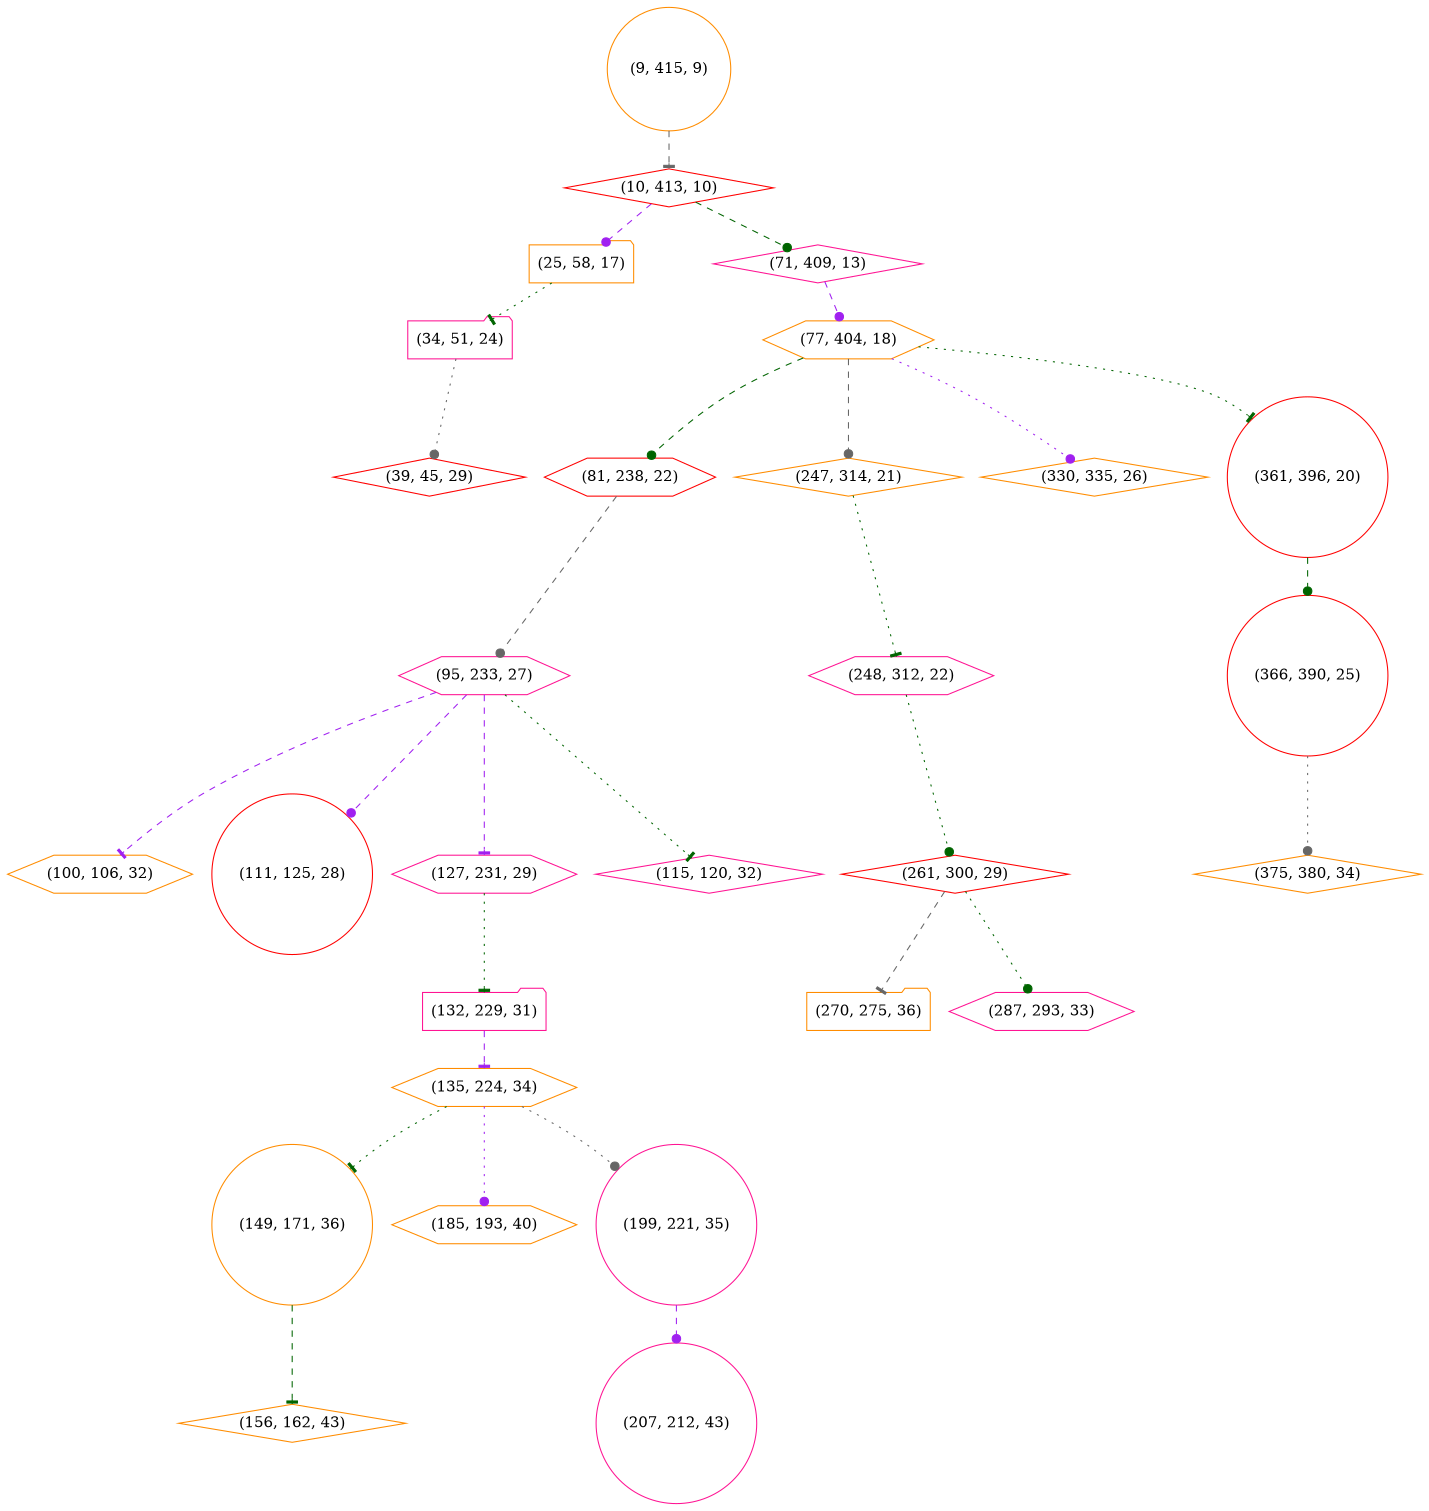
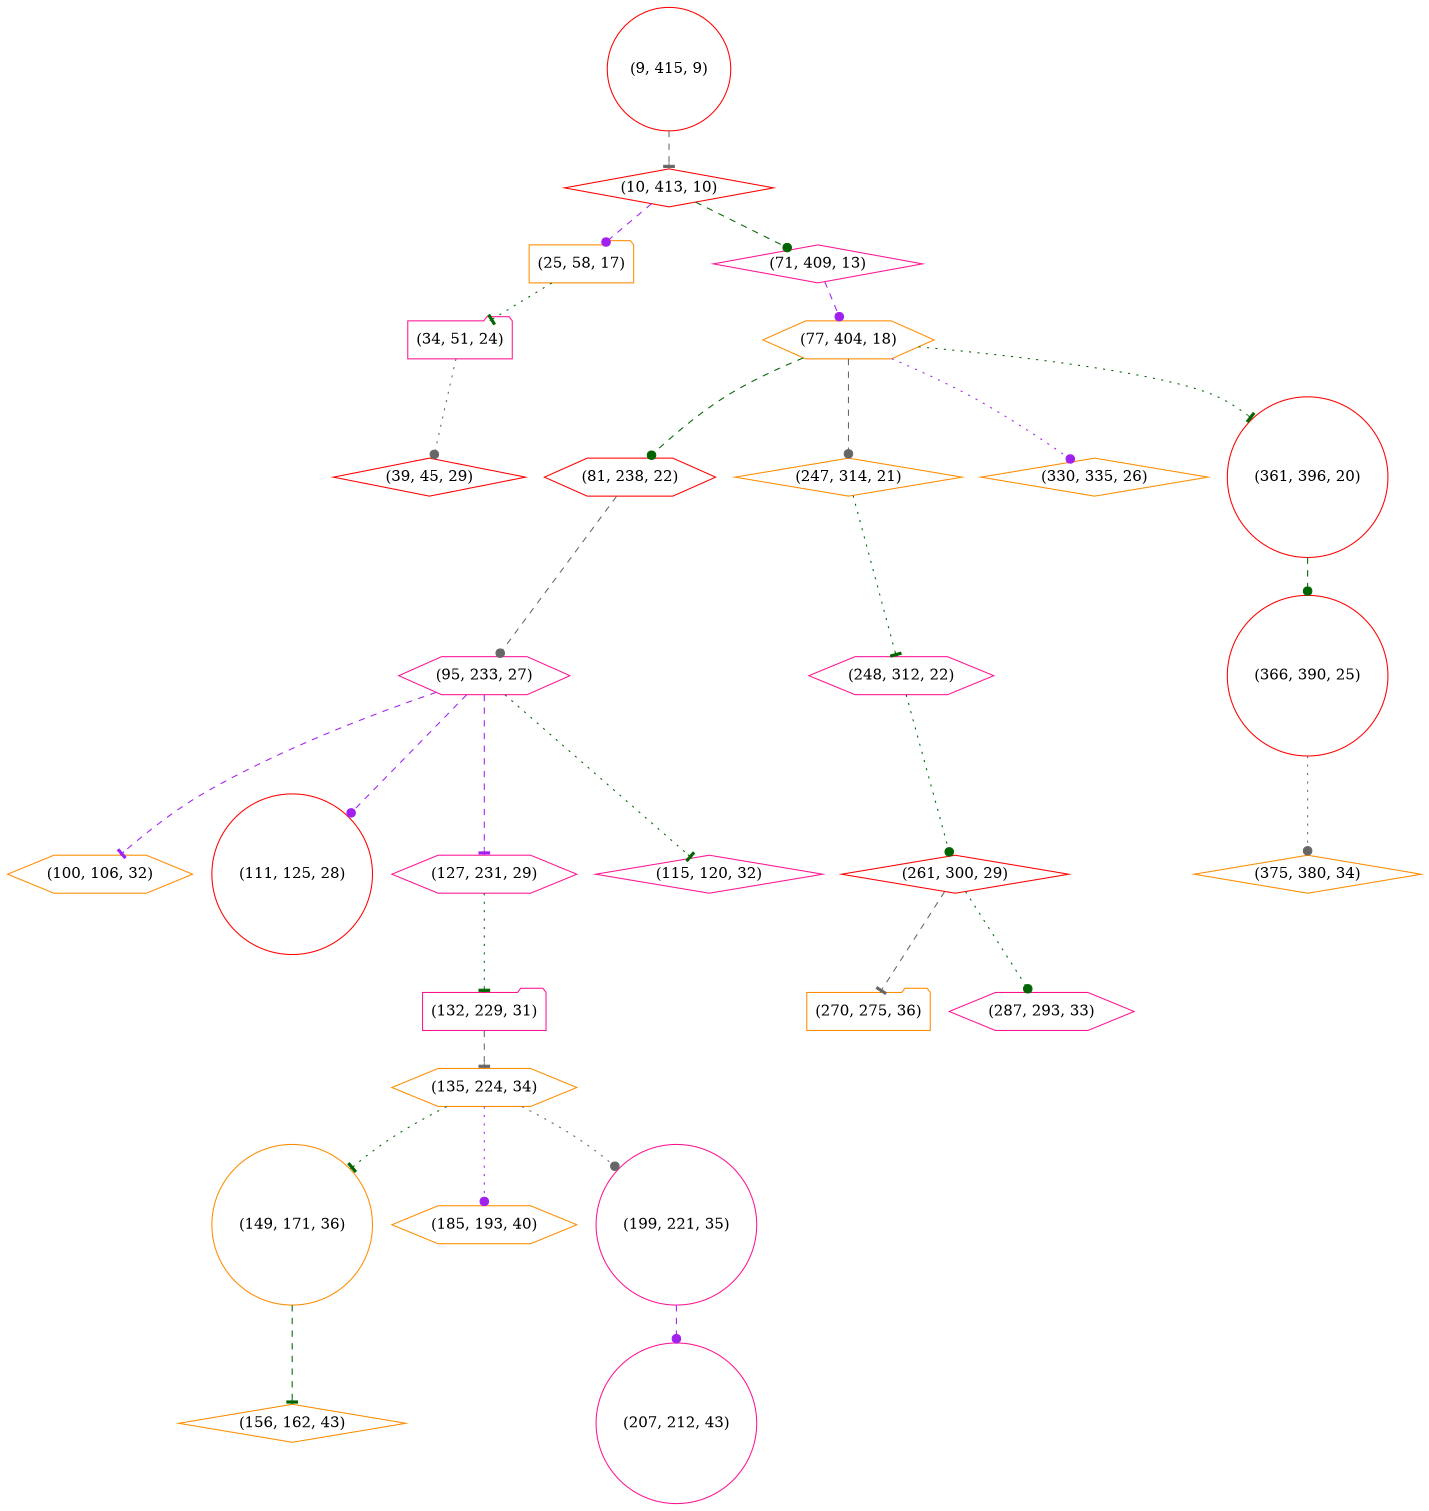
node "(9, 415, 9)": color darkorange -> red
edge "(132, 229, 31)" -> "(135, 224, 34)": color purple -> gray40
